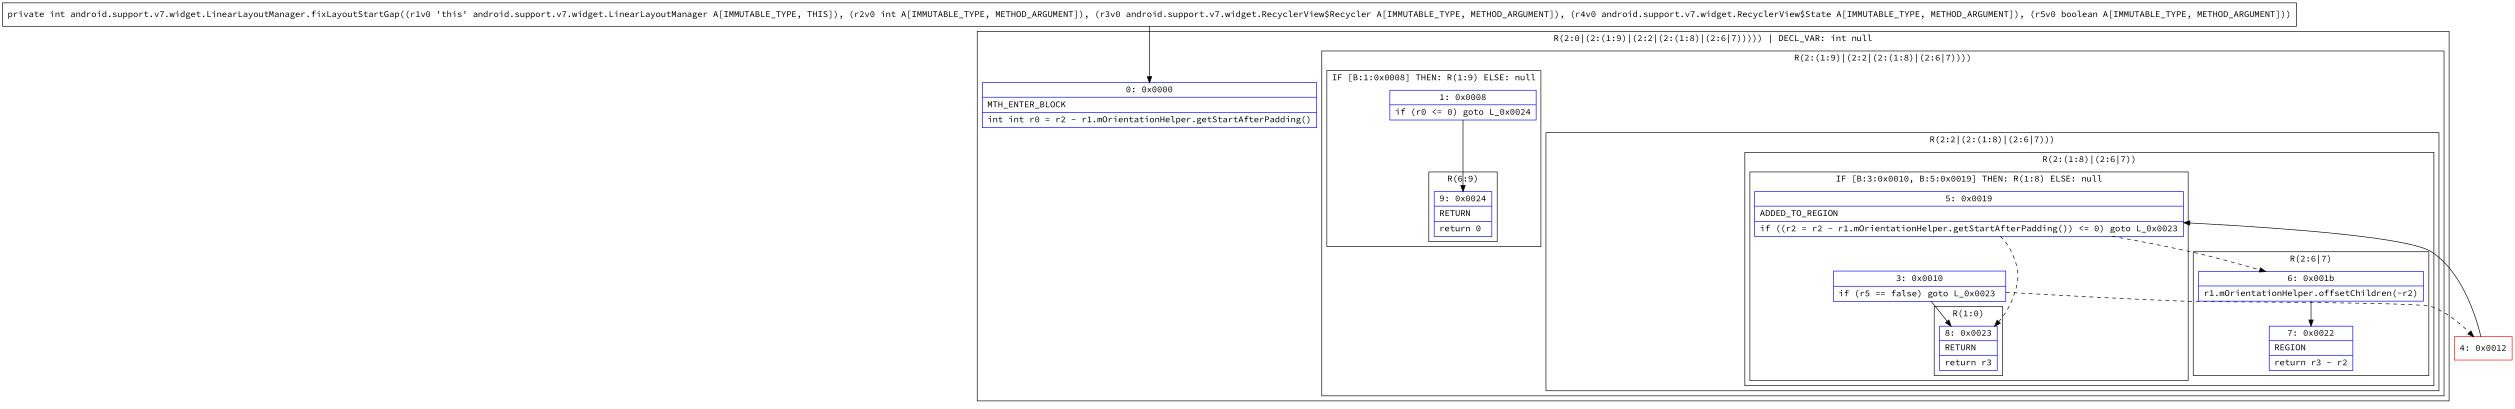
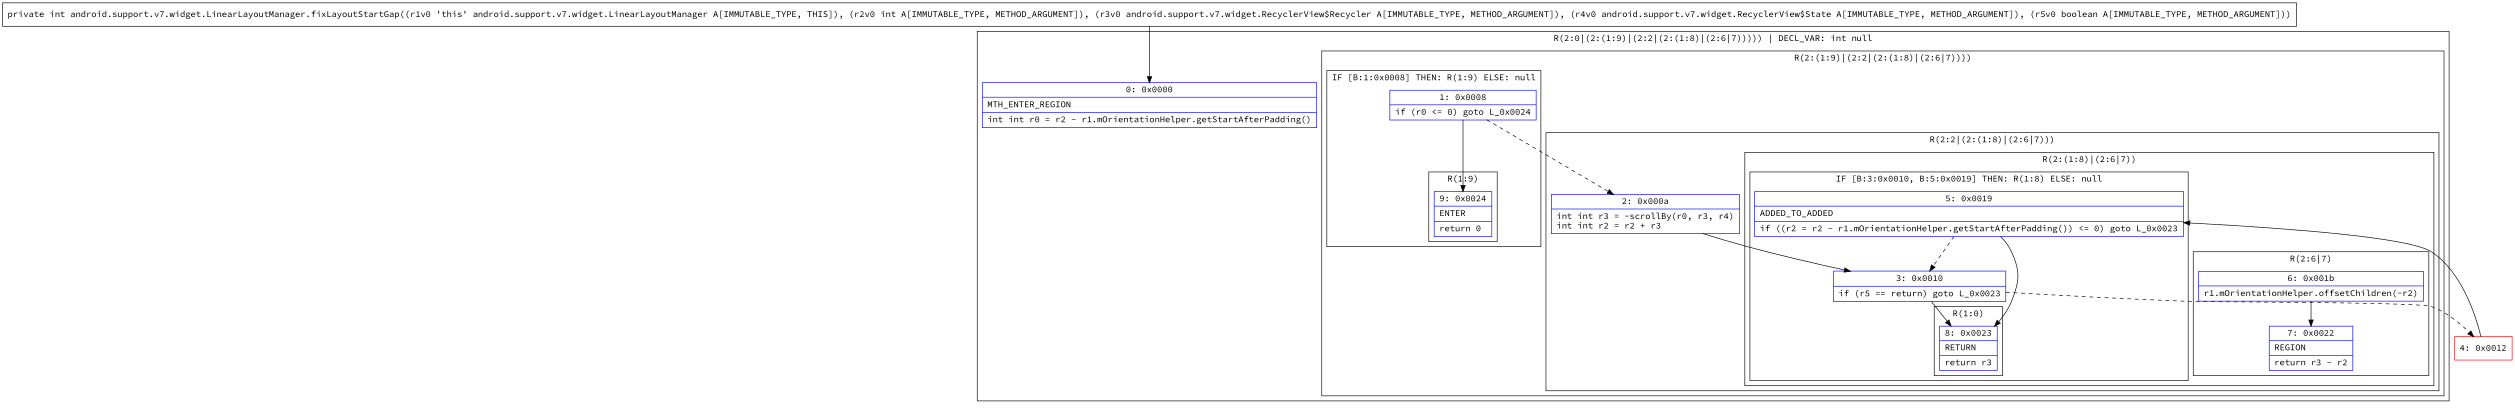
node "0: 0x0000": text "MTH_ENTER_BLOCK" -> "MTH_ENTER_REGION"
cluster "R(6:9)": label "R(6:9)" -> "R(1:9)"
node "9: 0x0024": text "RETURN" -> "ENTER"
node "5: 0x0019": text "ADDED_TO_REGION" -> "ADDED_TO_ADDED"
node "2: 0x000a": added
edge "5: 0x0019" -> "6: 0x001b": now "5: 0x0019" -> "3: 0x0010"
edge "5: 0x0019" -> "8: 0x0023": style dashed -> solid
node "3: 0x0010": text "if (r5 == false) goto L_0x0023" -> "if (r5 == return) goto L_0x0023"
